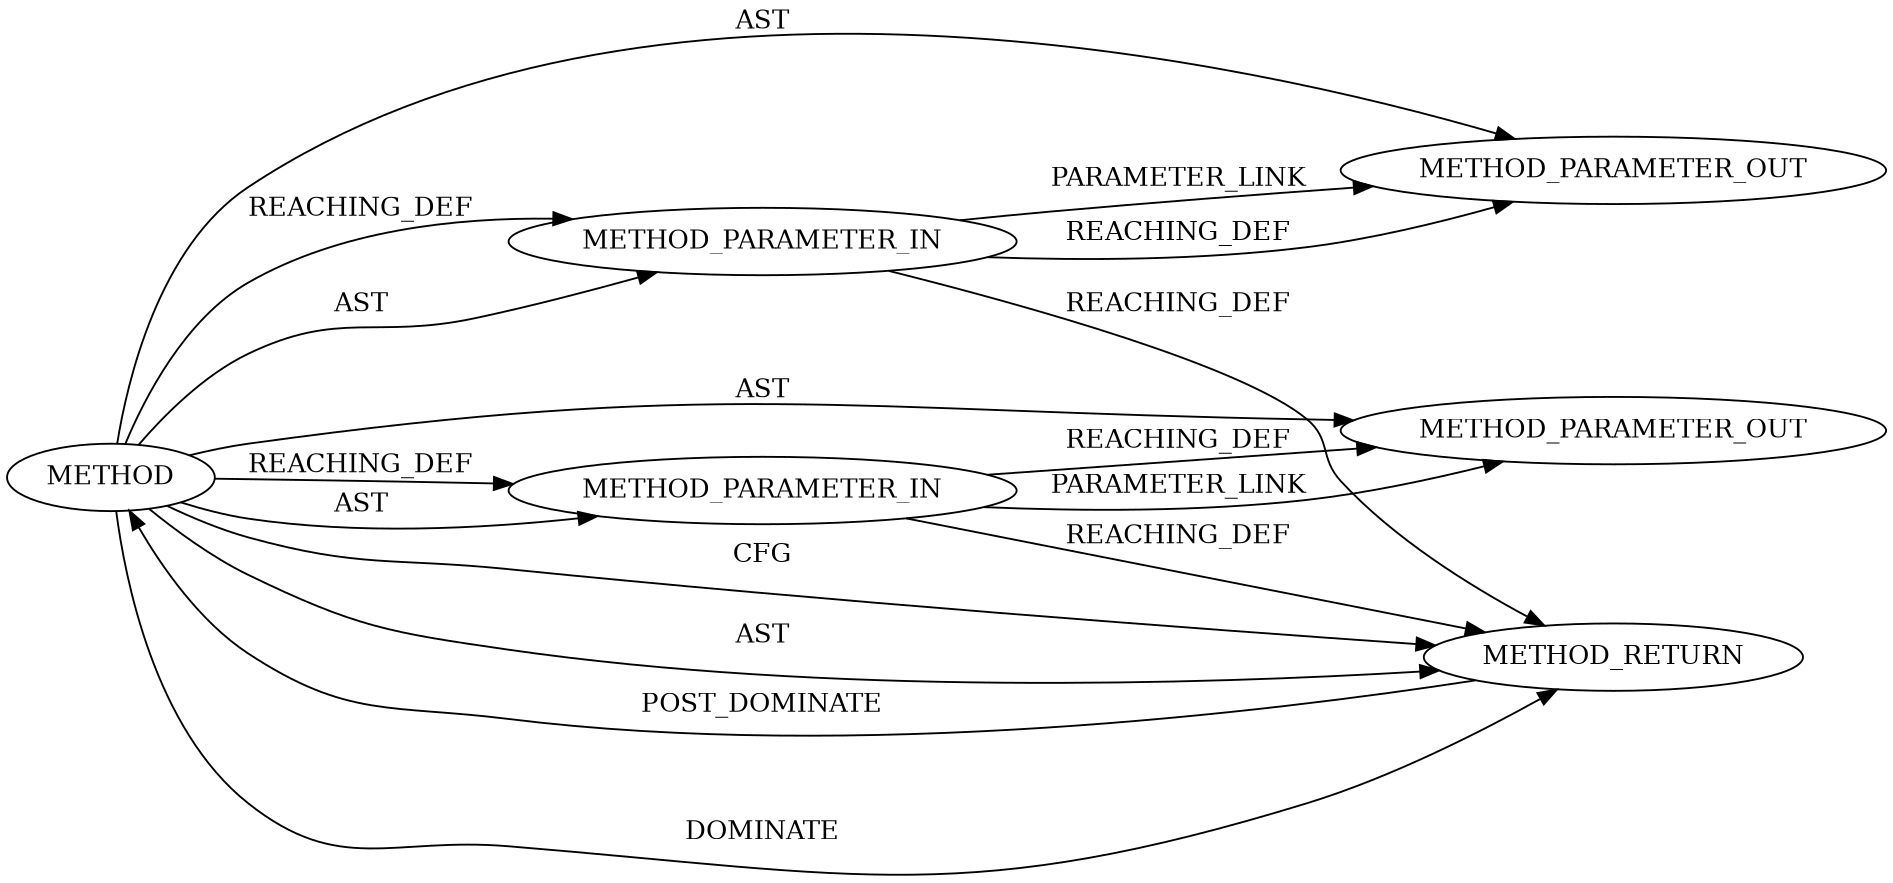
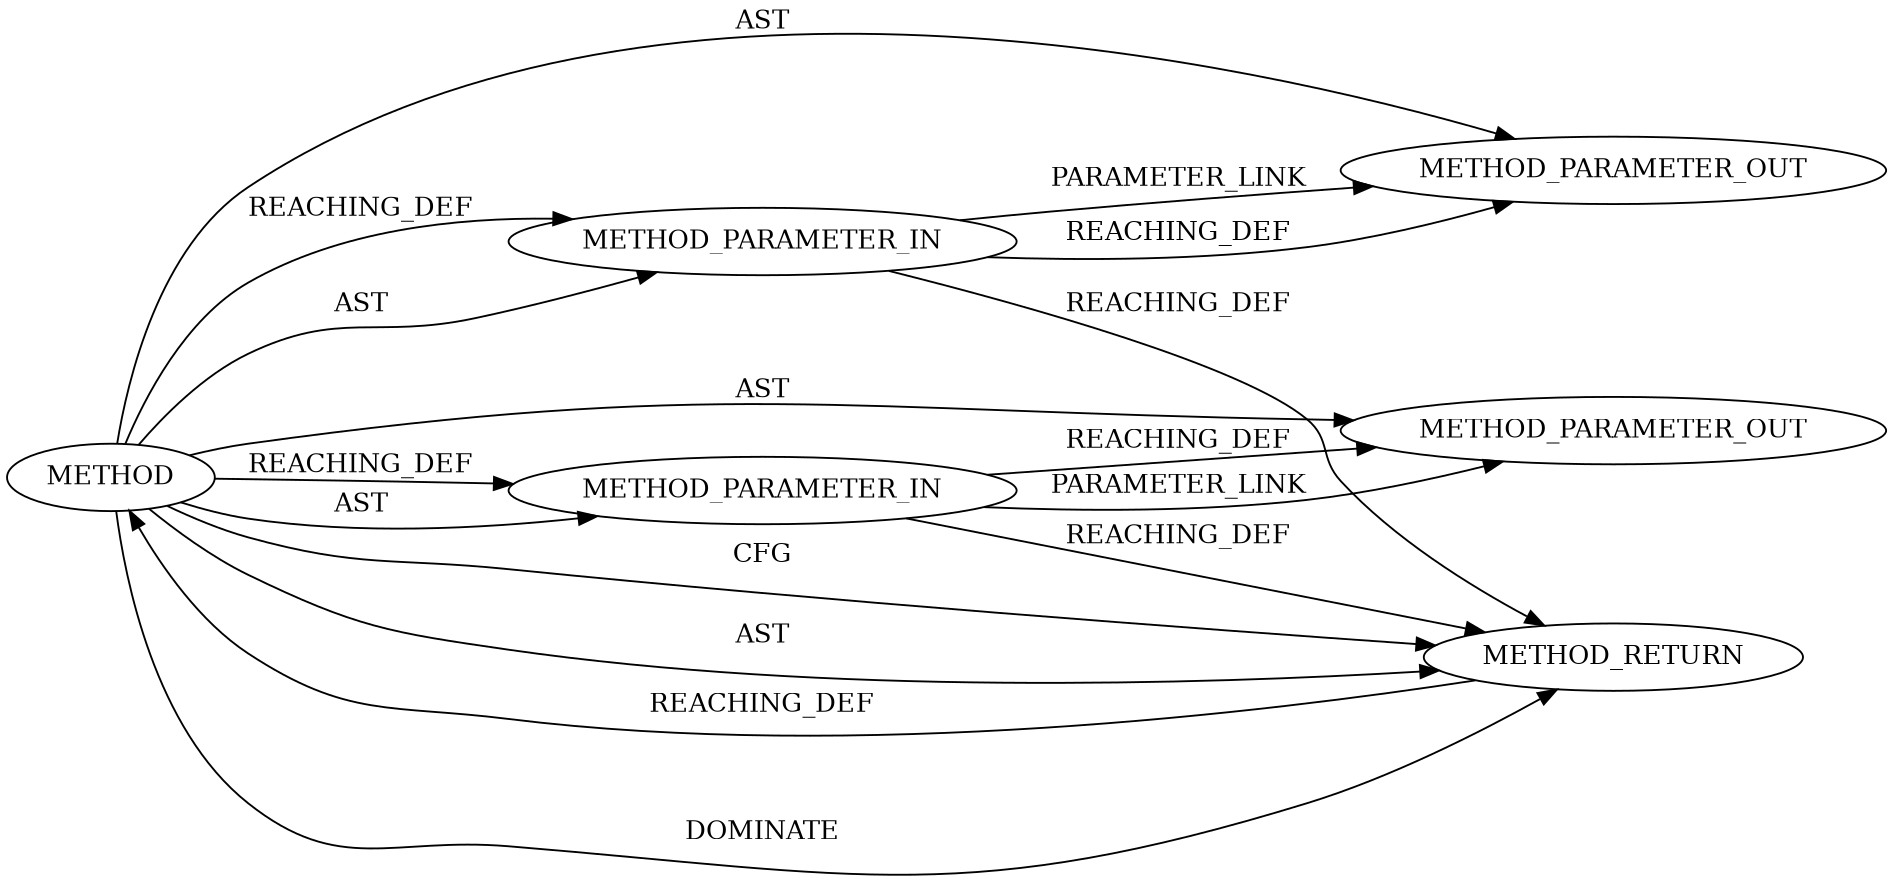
edge "METHOD_RETURN" -> "METHOD": label "POST_DOMINATE" -> "REACHING_DEF"
